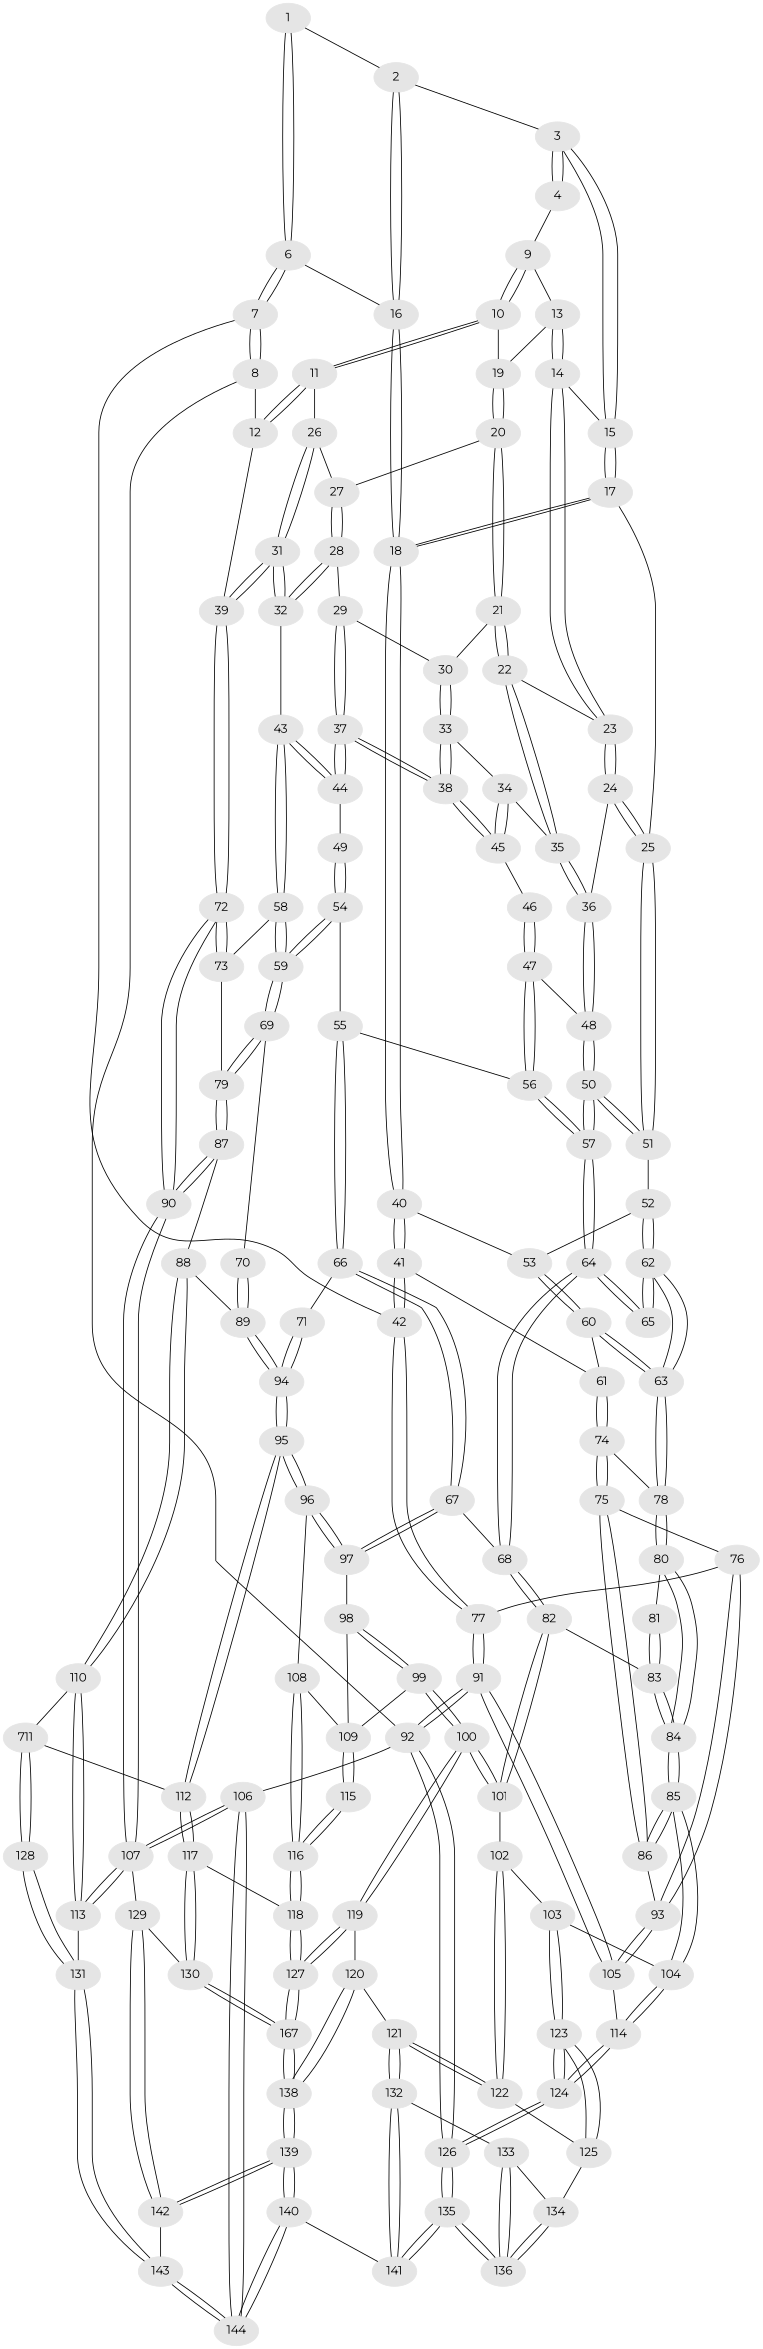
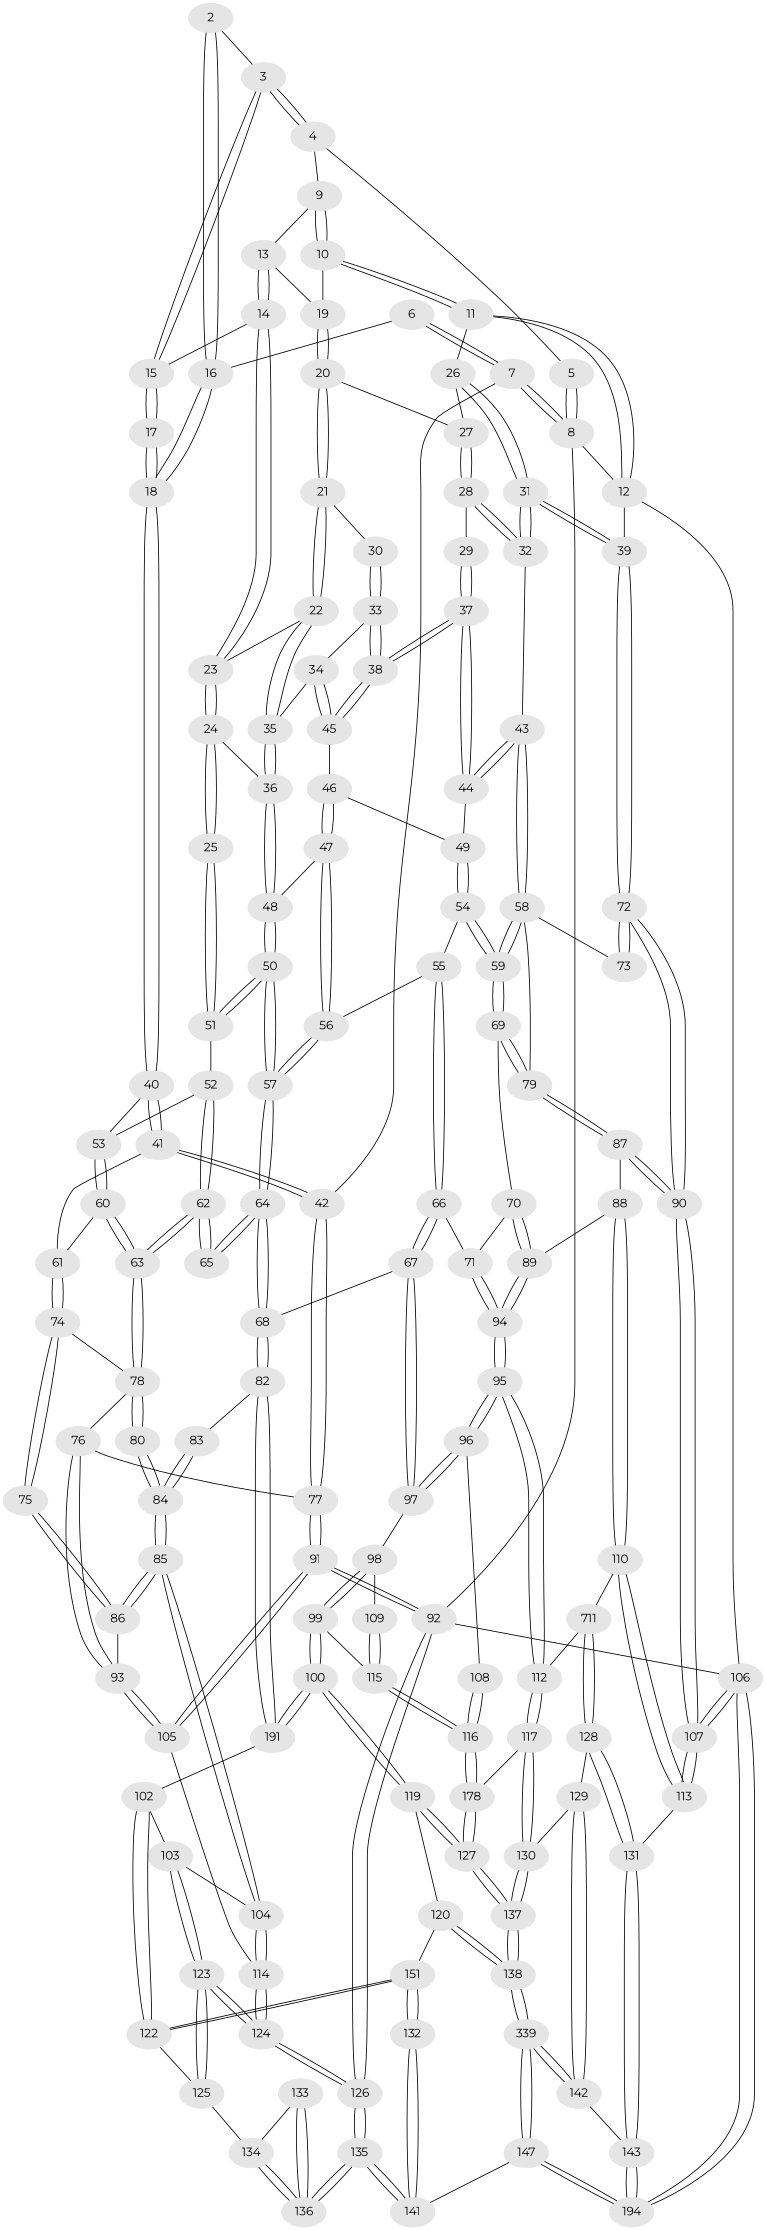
node "1": removed
node "5": added
edge "29" -- "30": removed
edge "17" -- "25": removed
edge "46" -- "49": added
edge "73" -- "79": now "58" -- "79"
edge "12" -- "106": added
edge "70" -- "71": added
edge "75" -- "76": now "78" -- "76"
node "81": removed
edge "108" -- "109": removed
edge "99" -- "109": now "99" -- "115"
node "101": label "101" -> "191"
edge "107" -- "129": now "128" -- "129"
node "118": label "118" -> "178"
node "167": label "167" -> "137"
node "121": label "121" -> "151"
edge "132" -- "133": removed
node "139": label "139" -> "339"
node "140": label "140" -> "147"
node "144": label "144" -> "194"
